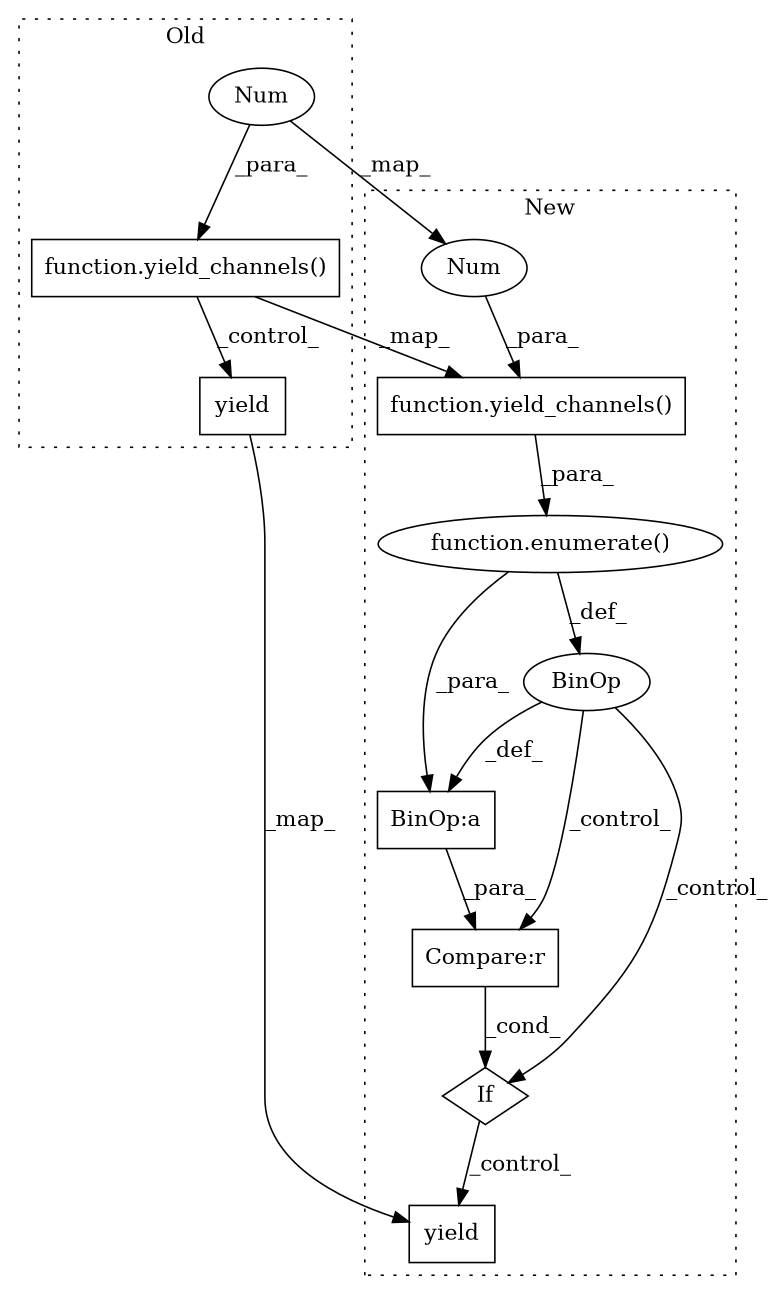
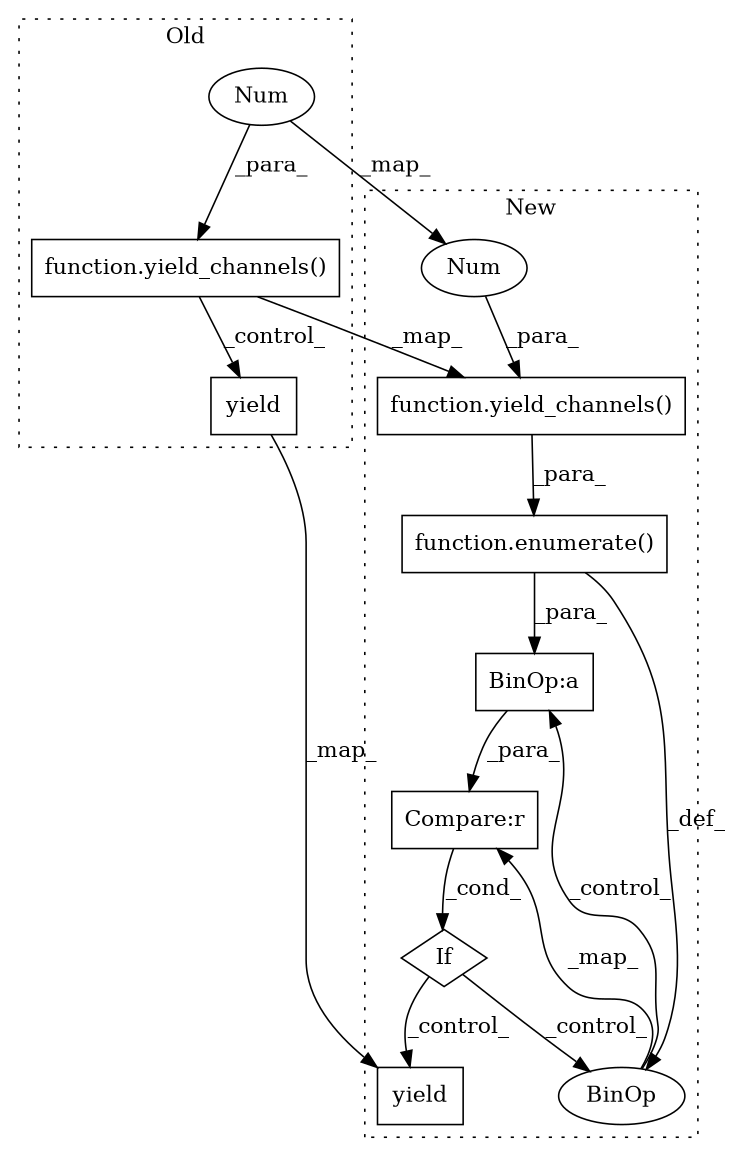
node "function.enumerate()": shape ellipse -> box
edge "BinOp" -> "BinOp:a": label "_def_" -> "_control_"
edge "BinOp" -> "Compare:r": label "_control_" -> "_map_"
edge "BinOp" -> "If": reversed
